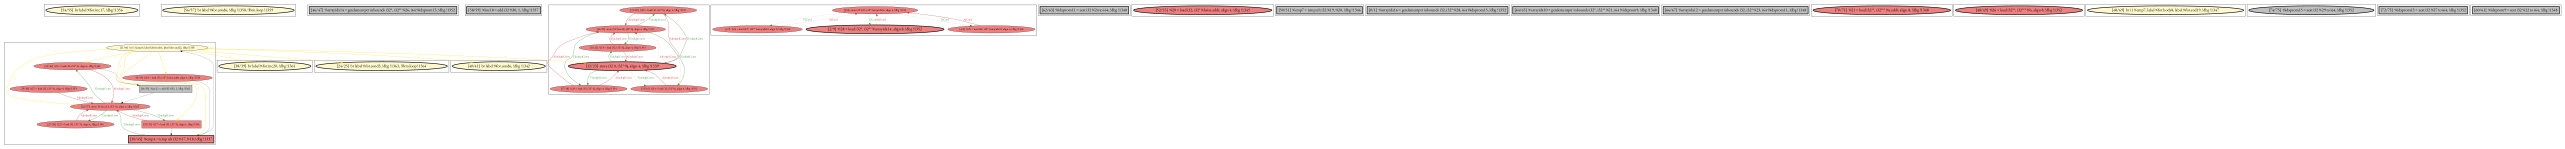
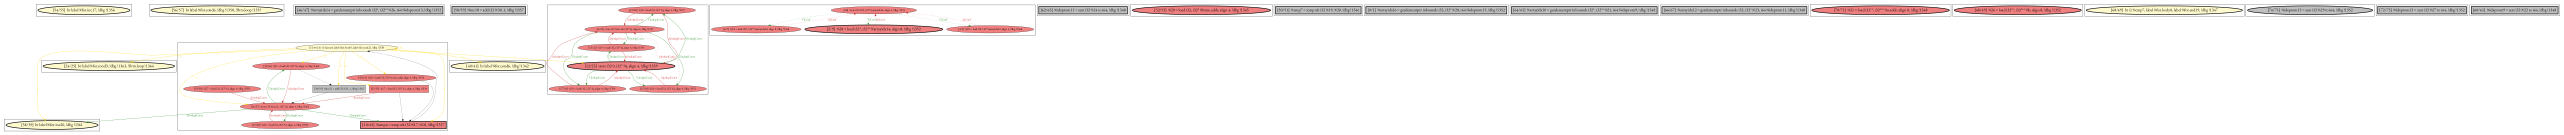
edge "[4/5]  %25 = load i32, i32* %arrayidx12, align 4, !dbg !1348" -> "[3/8]  store i32 %25, i32* %arrayidx16, align 4, !dbg !1355": style solid -> dotted
edge "[12/23]  store i32 0, i32* %j, align 4, !dbg !1339" -> "[15/16]  %24 = load i32, i32* %j, align 4, !dbg !1351": style dotted -> solid
edge "[26/37]  store i32 %inc21, i32* %i, align 4, !dbg !1362" -> "[31/32]  %17 = load i32, i32* %i, align 4, !dbg !1334": now "[26/37]  store i32 %inc21, i32* %i, align 4, !dbg !1362" -> "[38/39]  br label %for.inc20, !dbg !1361"
